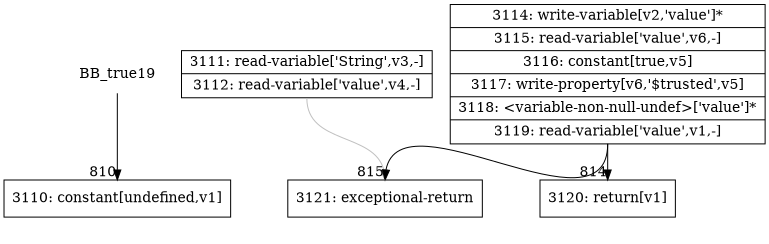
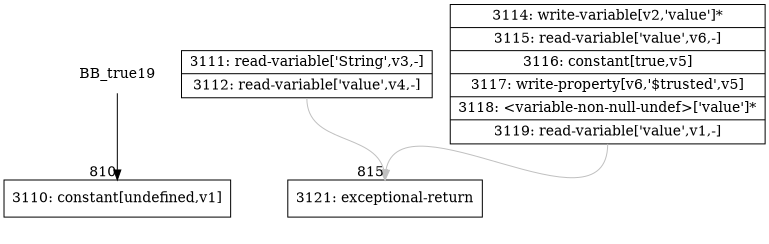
edge "3114: write-variable[v2,'value']*" -> "3121: exceptional-return": color black -> gray
node "3120: return[v1]": removed
